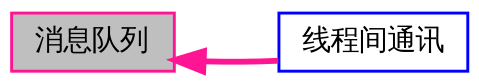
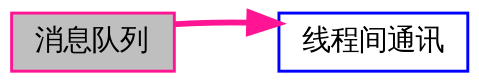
edge "线程间通讯" -> "消息队列": reversed
